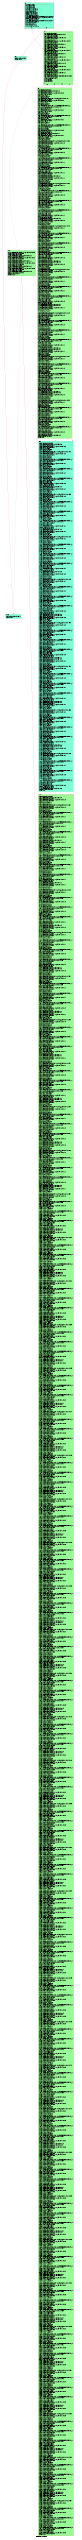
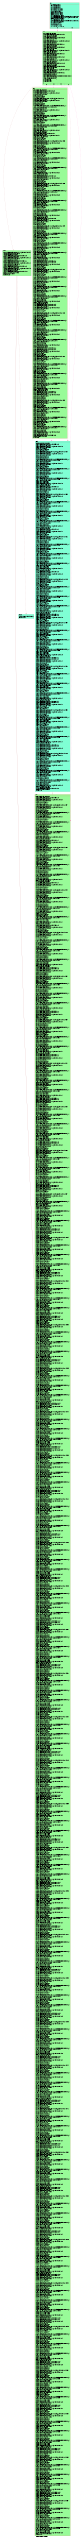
node "20:": removed
